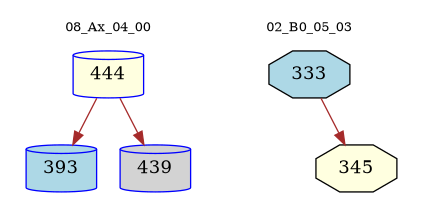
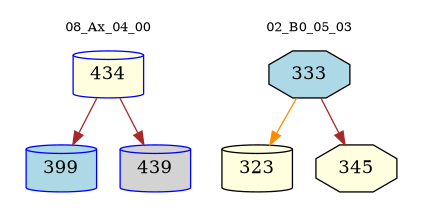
node "444": label "444" -> "434"
node "393": label "393" -> "399"
node "323": added
